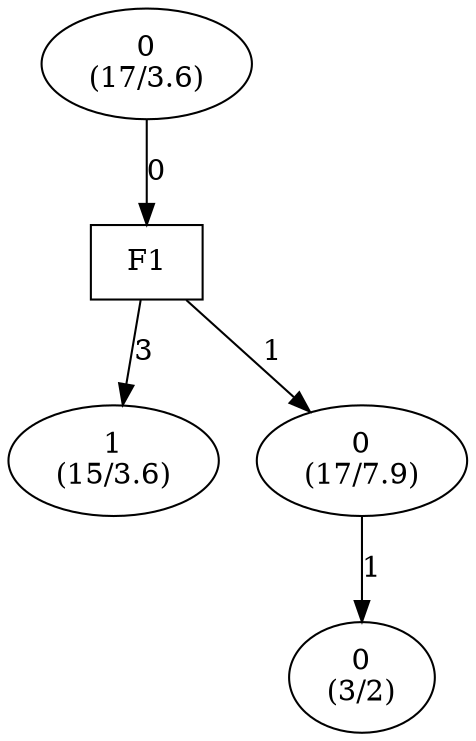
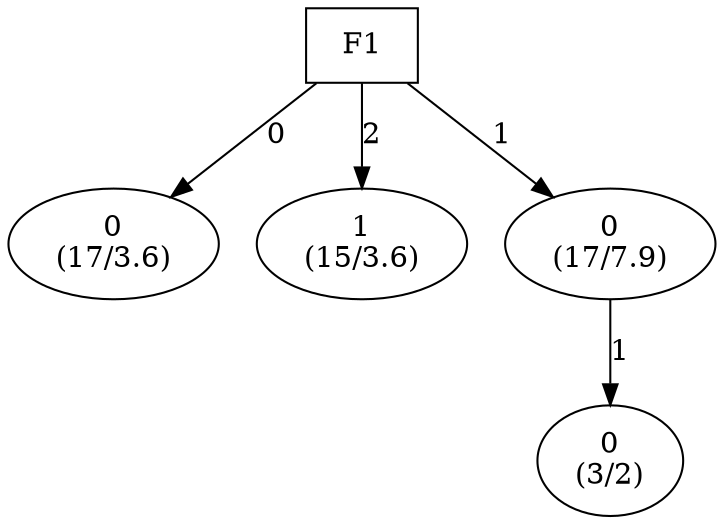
edge "0 (17/3.6)" -> "F1": reversed
edge "F1" -> "1 (15/3.6)": label "3" -> "2"
